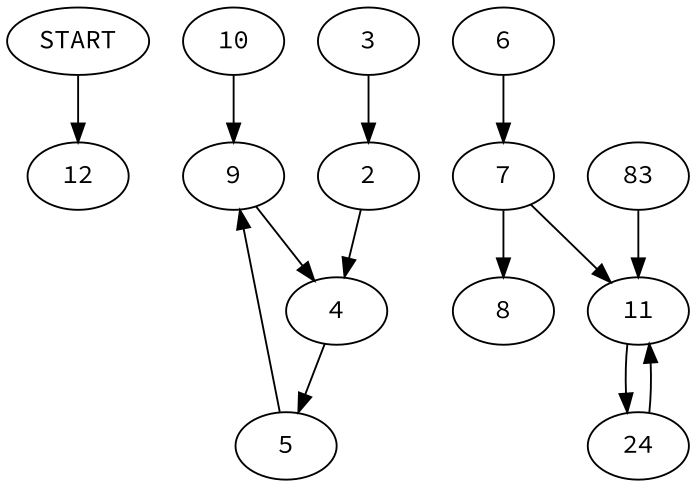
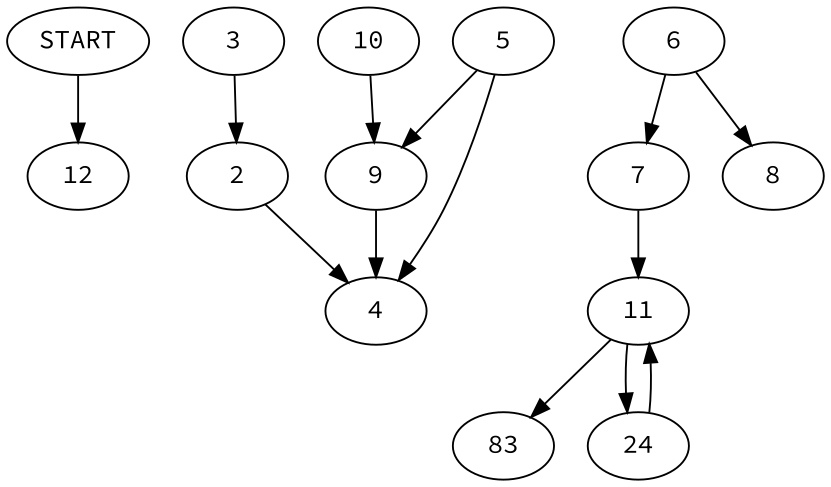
edge "7" -> "8": now "6" -> "8"
edge "83" -> "11": reversed
edge "4" -> "5": reversed
